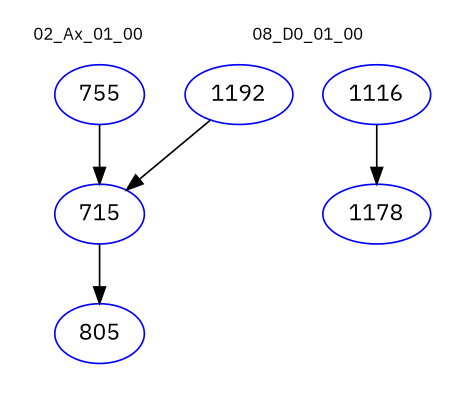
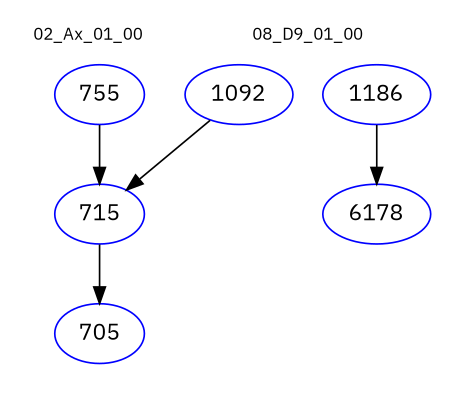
cluster "08_D0_01_00": label "08_D0_01_00" -> "08_D9_01_00"
node "1192": label "1192" -> "1092"
node "1116": label "1116" -> "1186"
node "1178": label "1178" -> "6178"
node "805": label "805" -> "705"
